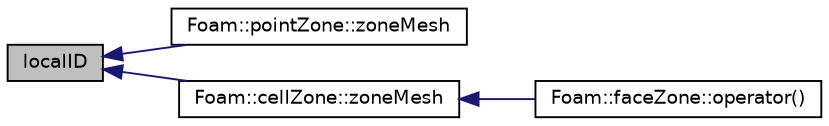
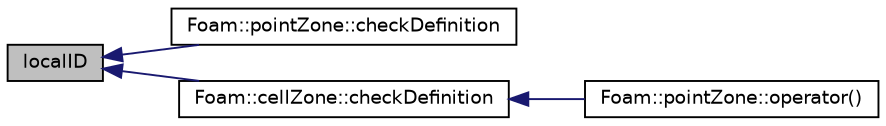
node "Foam::pointZone::zoneMesh": label "Foam::pointZone::zoneMesh" -> "Foam::pointZone::checkDefinition"
node "Foam::cellZone::zoneMesh": label "Foam::cellZone::zoneMesh" -> "Foam::cellZone::checkDefinition"
node "Foam::faceZone::operator()": label "Foam::faceZone::operator()" -> "Foam::pointZone::operator()"
